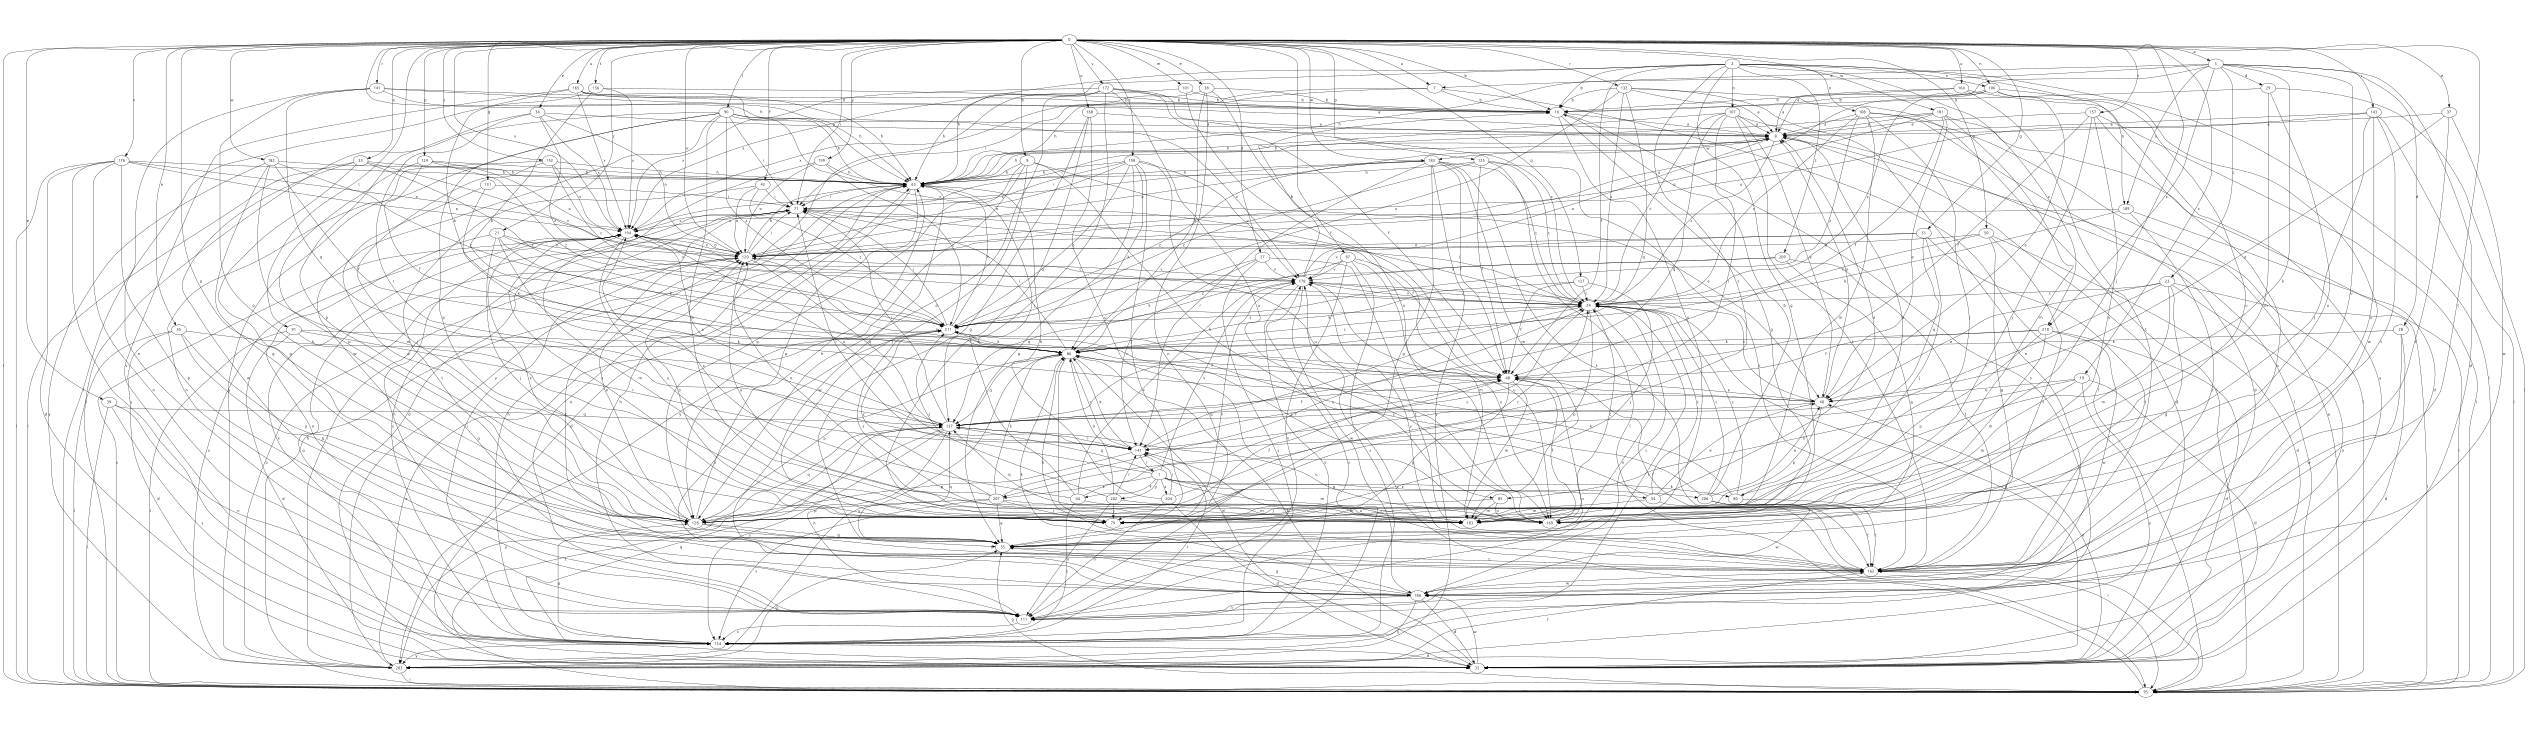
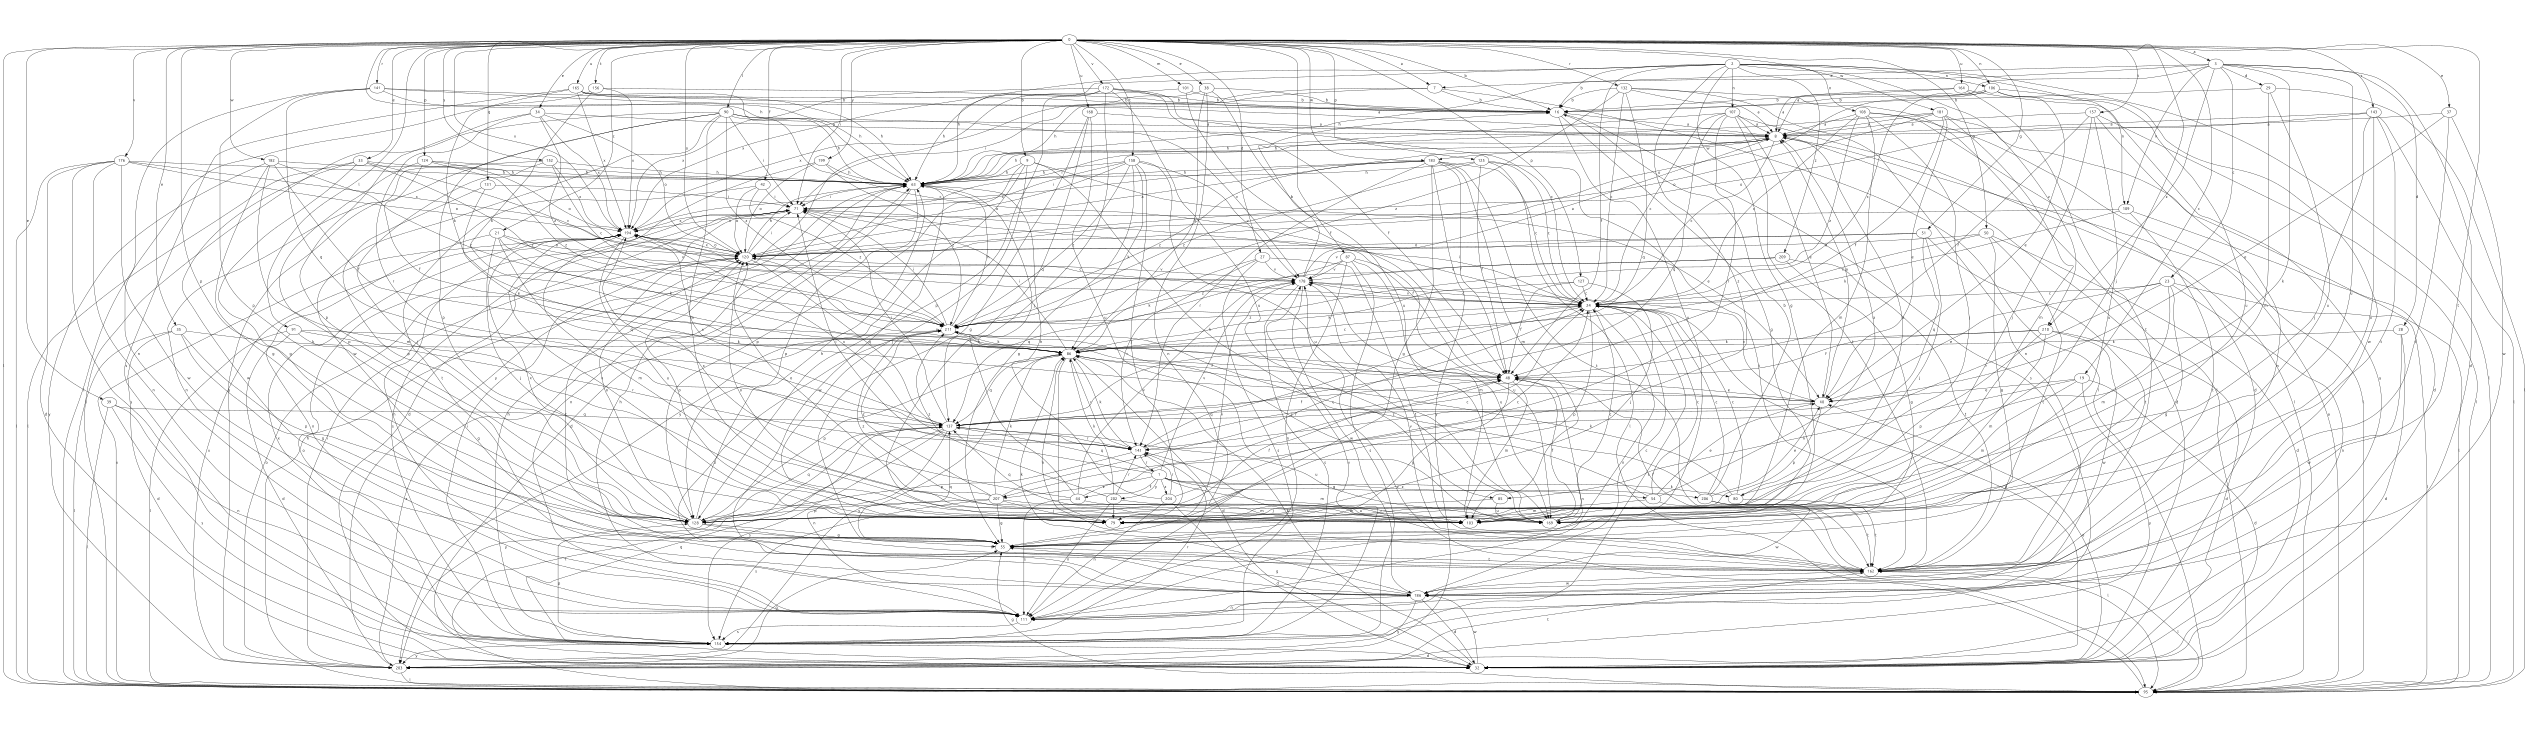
edge "176" -> "186": label "p" -> "w"
edge "85" -> "103": removed, label "m"
edge "44" -> "154": now "44" -> "111"
